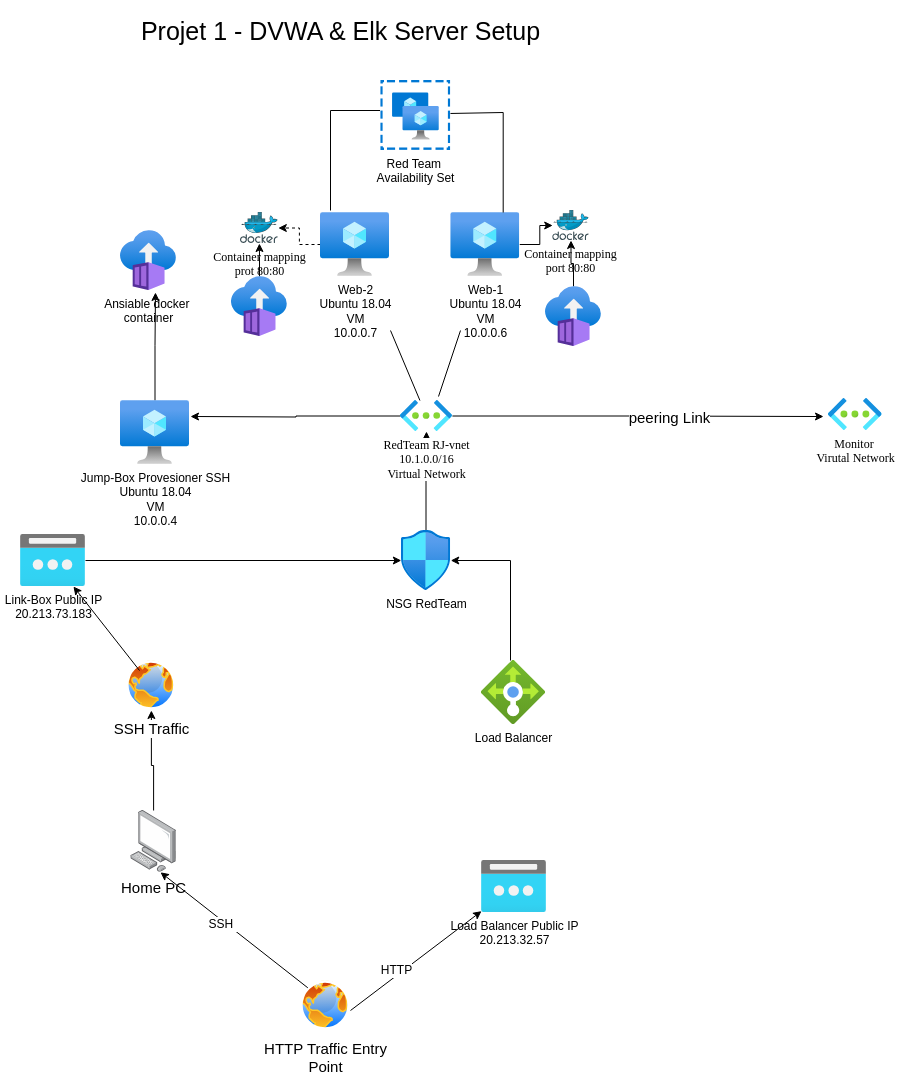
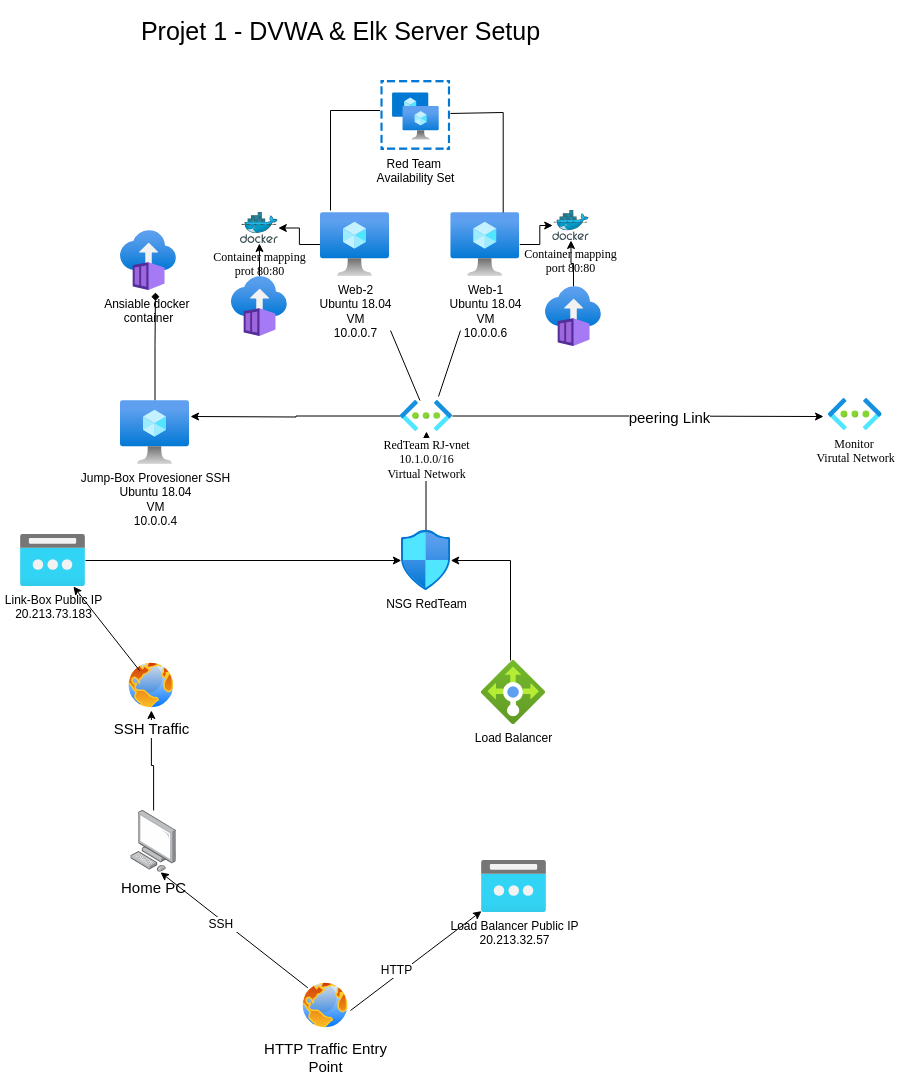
edge "Web-2 Ubuntu 18.04 VM 10.0.0.7" -> "Container mapping prot 80:80": style dashed -> solid
edge "Jump-Box Provesioner SSH Ubuntu 18.04 VM 10.0.0.4" -> "Ansiable docker container": arrowhead classic -> diamond
